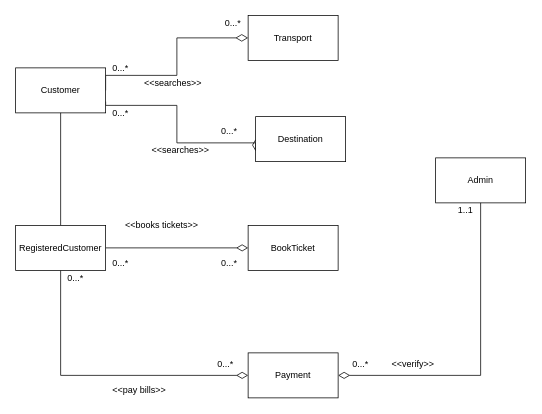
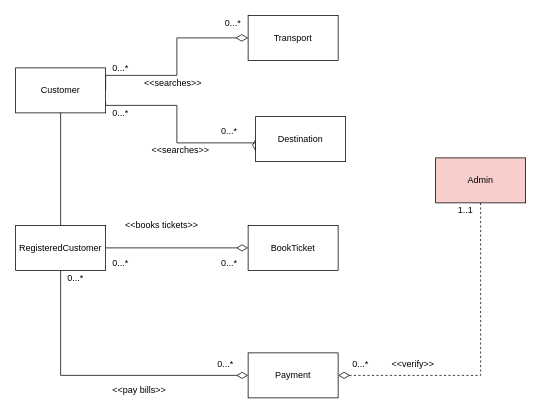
node "Admin": fillcolor #ffffff -> #f8cecc
edge "Admin" -> "Payment": style solid -> dashed
